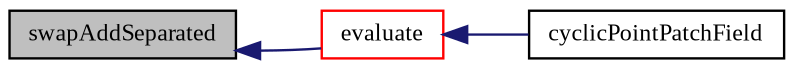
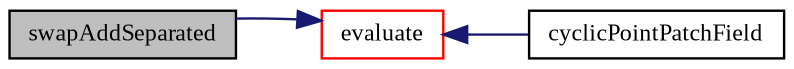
edge "evaluate" -> "swapAddSeparated": reversed
